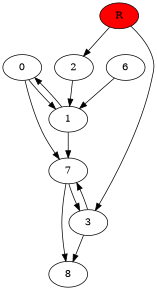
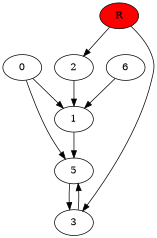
edge "1" -> "0": removed
node "7": label "7" -> "5"
node "8": removed
